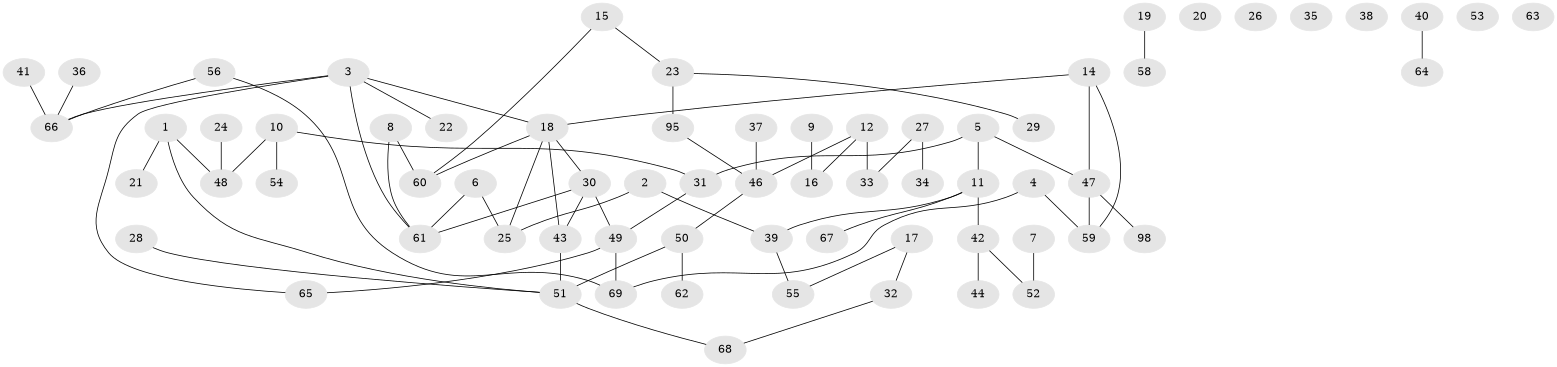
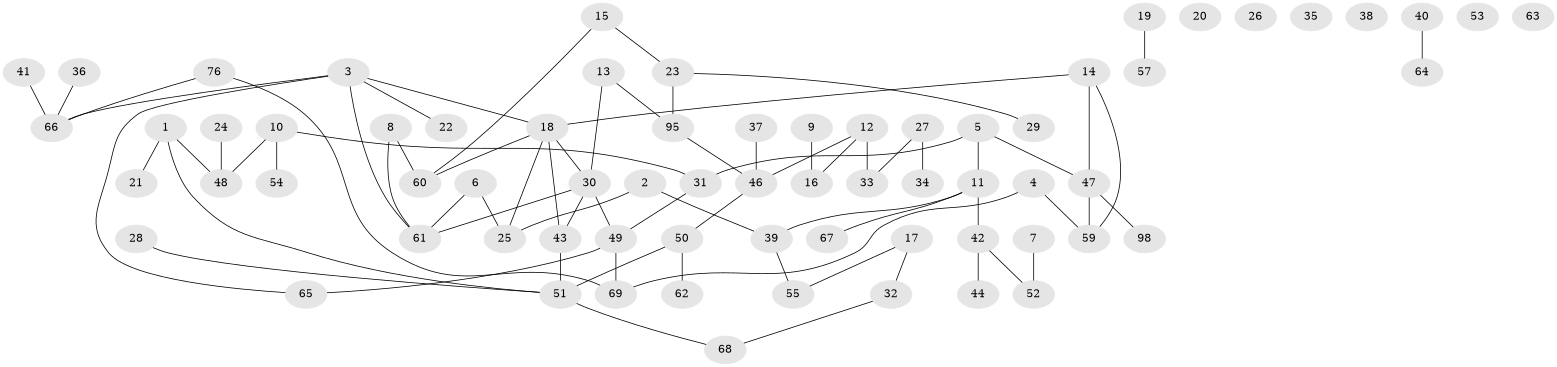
node "56": label "56" -> "76"
node "13": added
node "58": label "58" -> "57"
